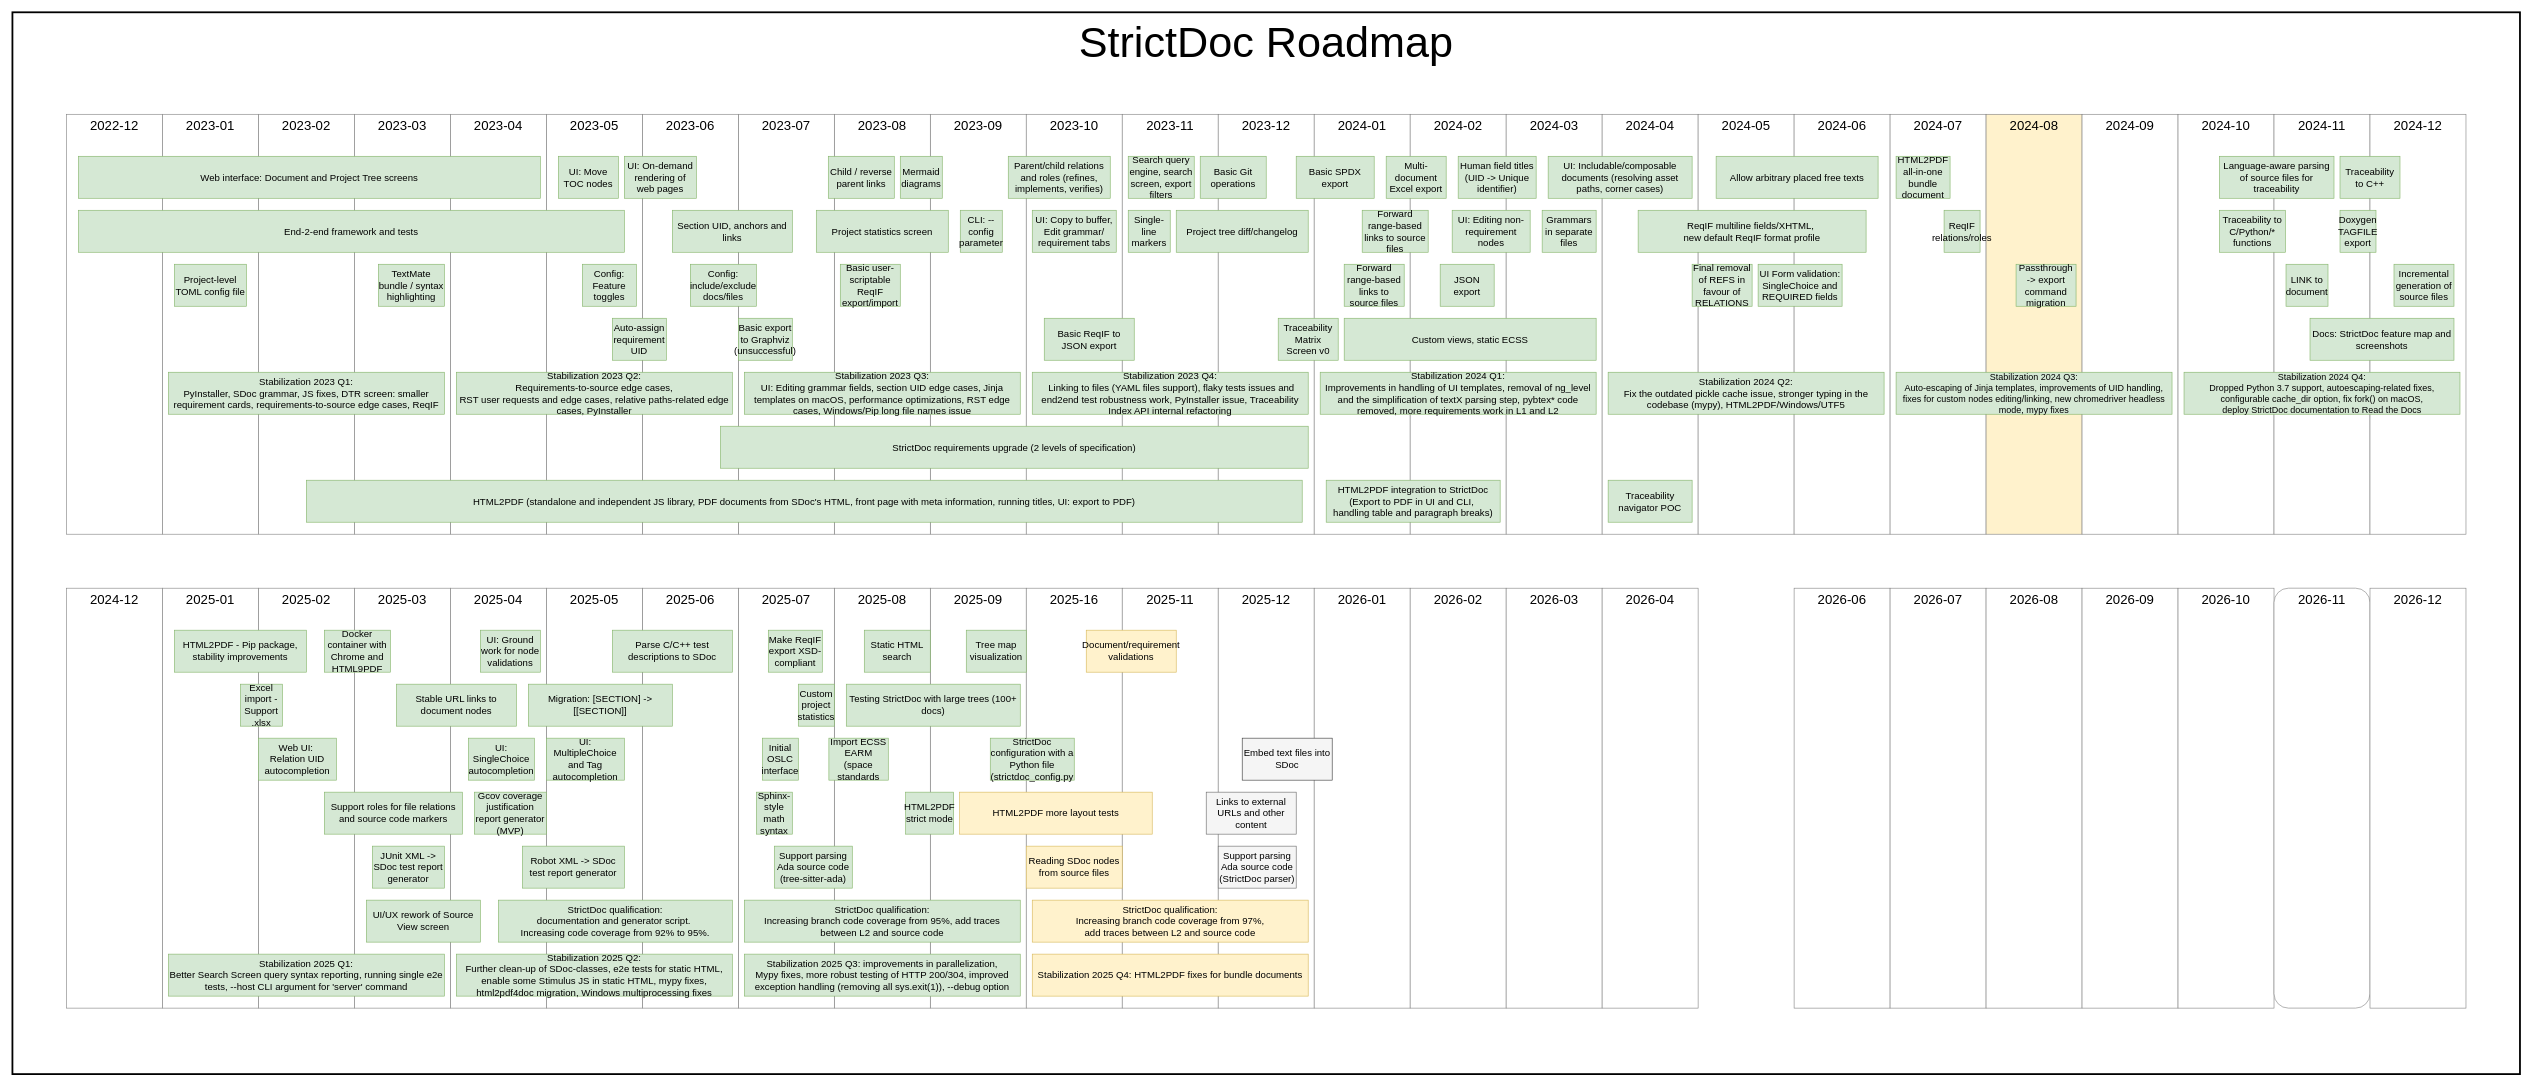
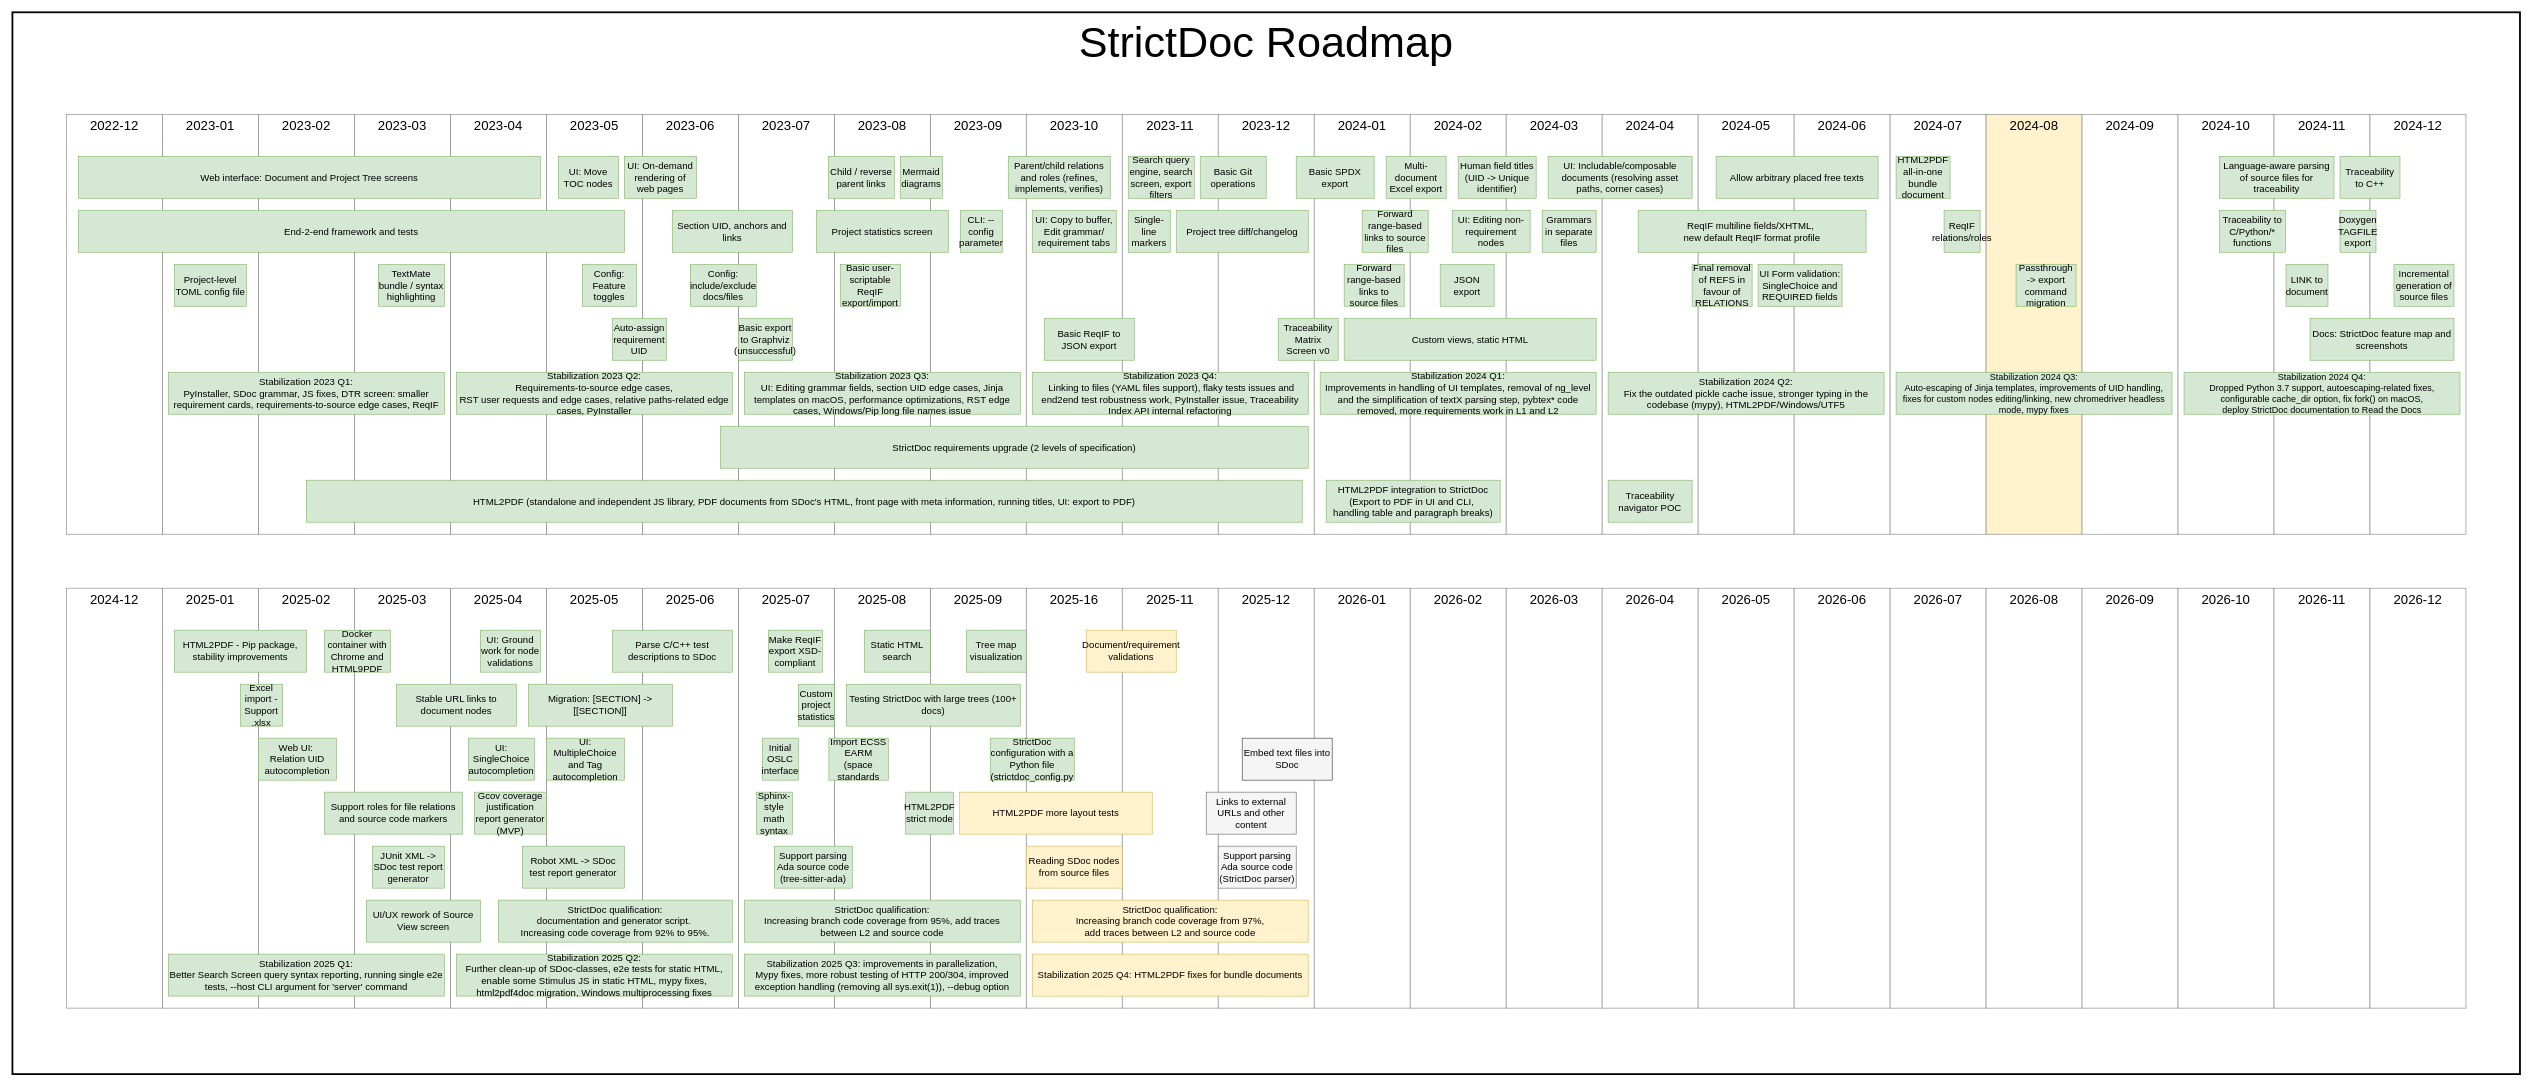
node "Custom views, static ECSS": label "Custom views, static ECSS" -> "Custom views, static HTML"
node "2026-05": added
node "2026-11": shape rounded rectangle -> rectangle
